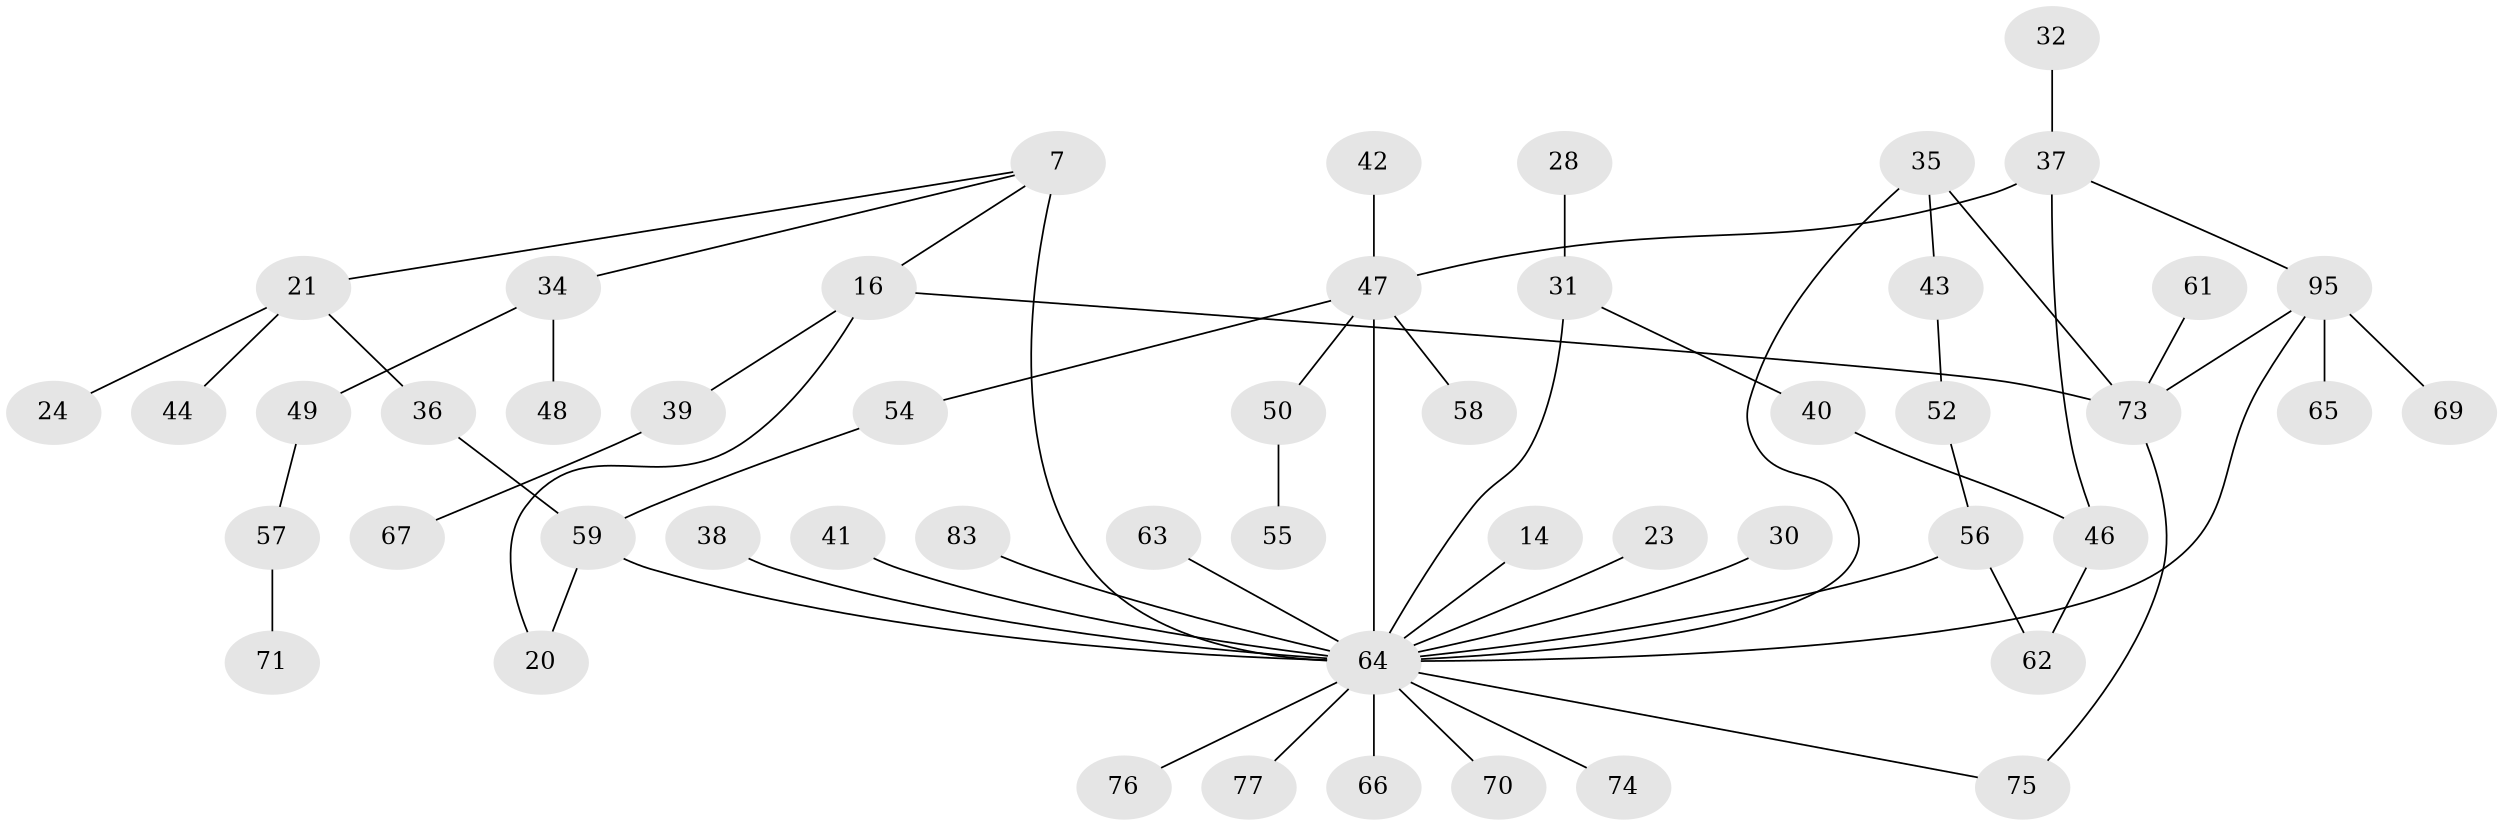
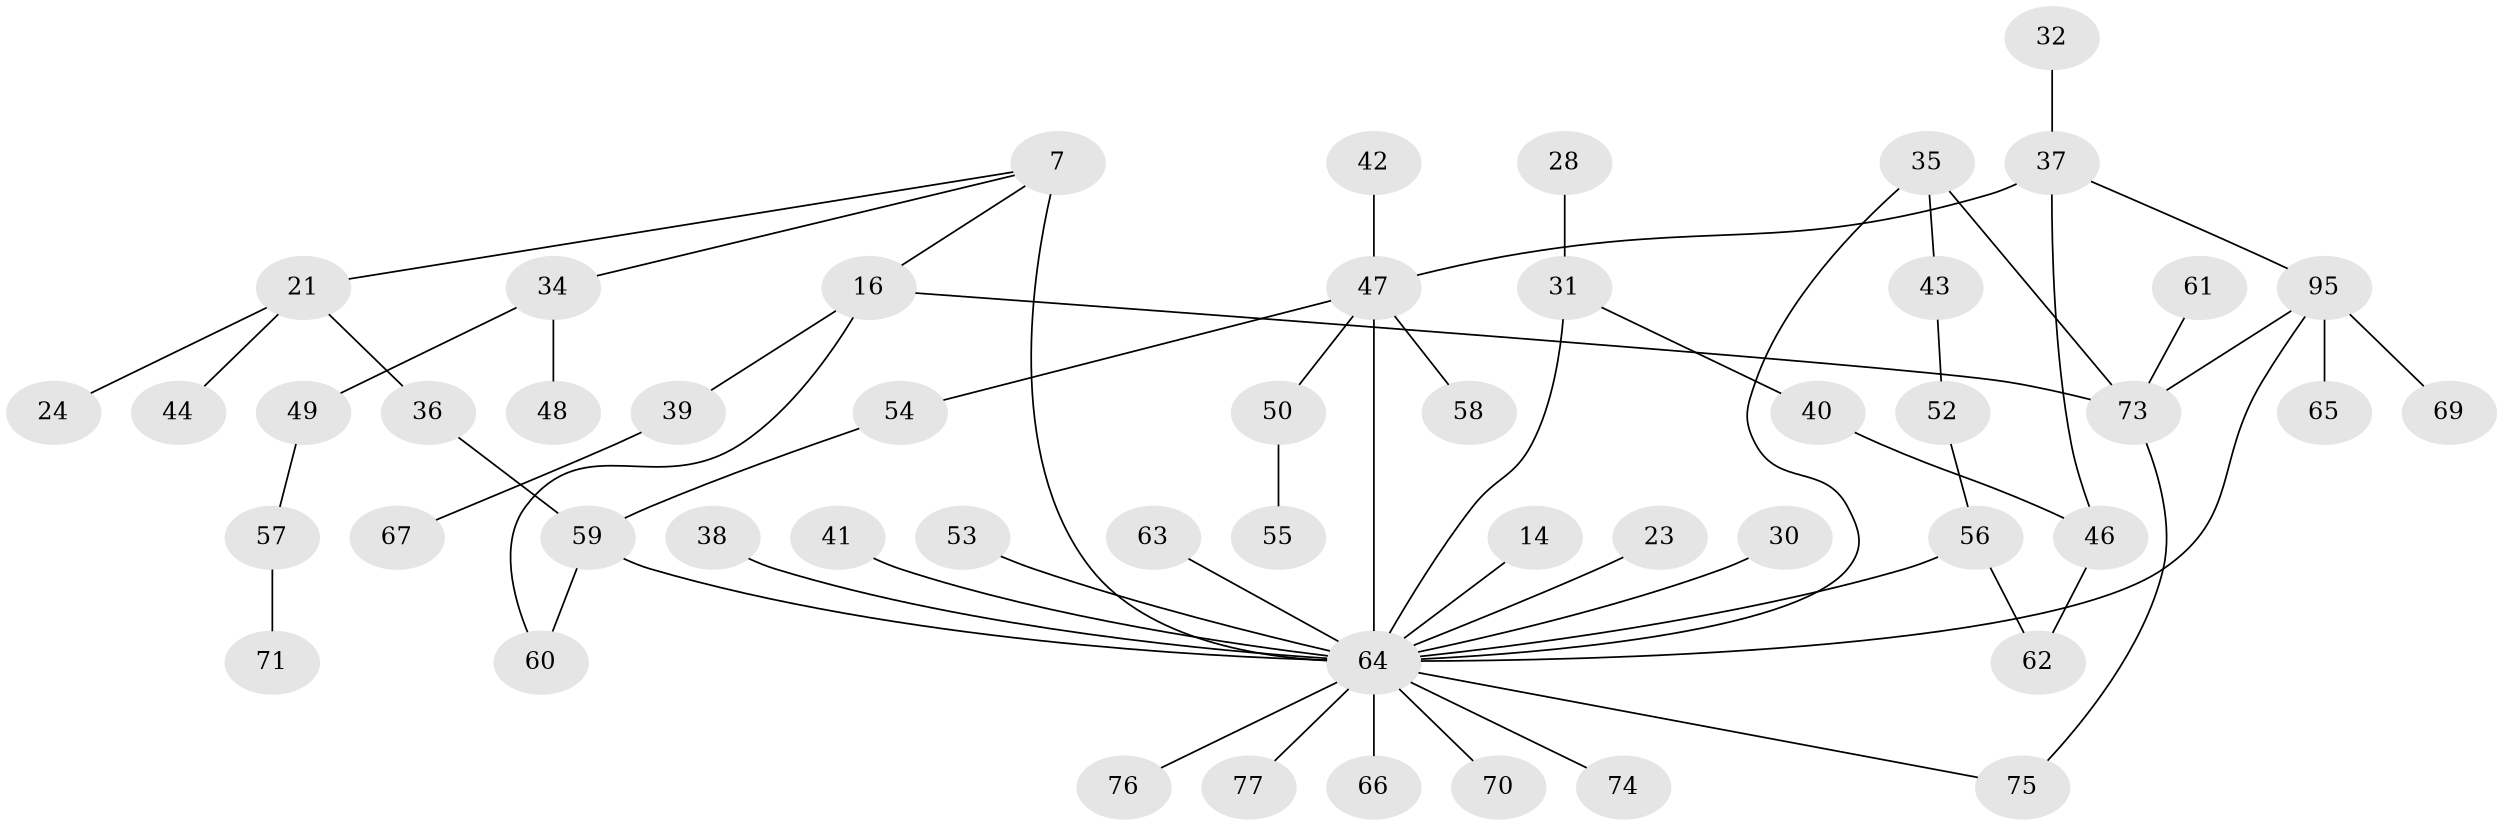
node "83": label "83" -> "53"
node "20": label "20" -> "60"
